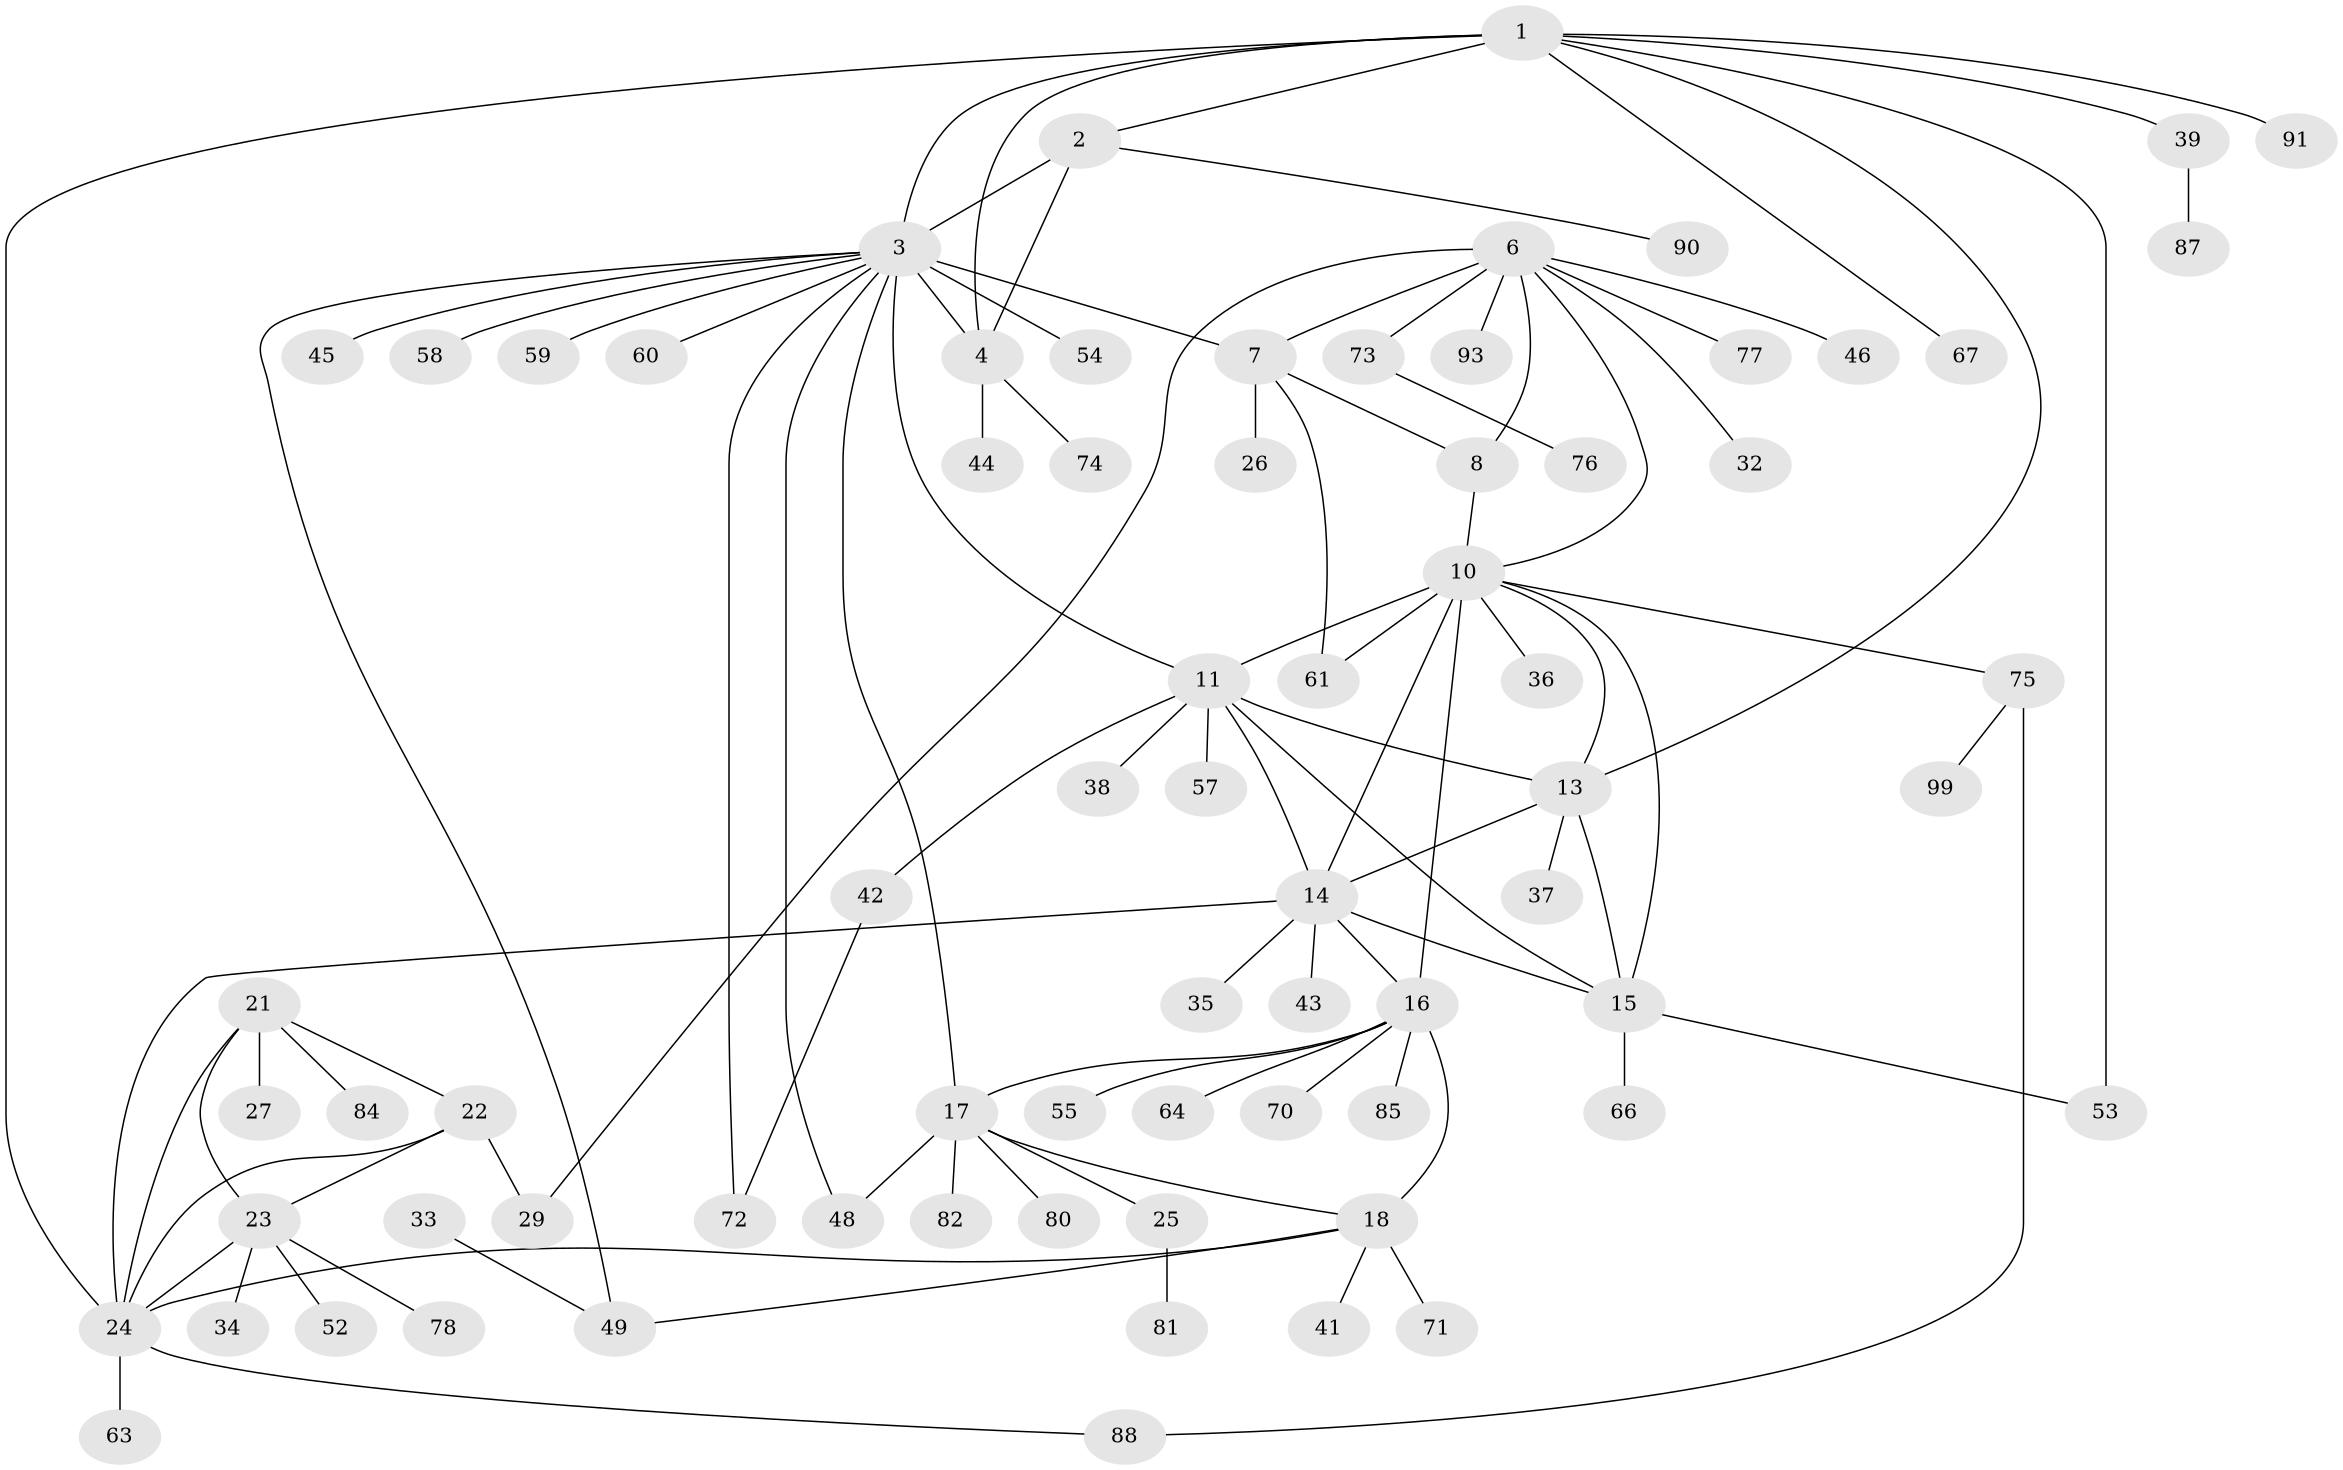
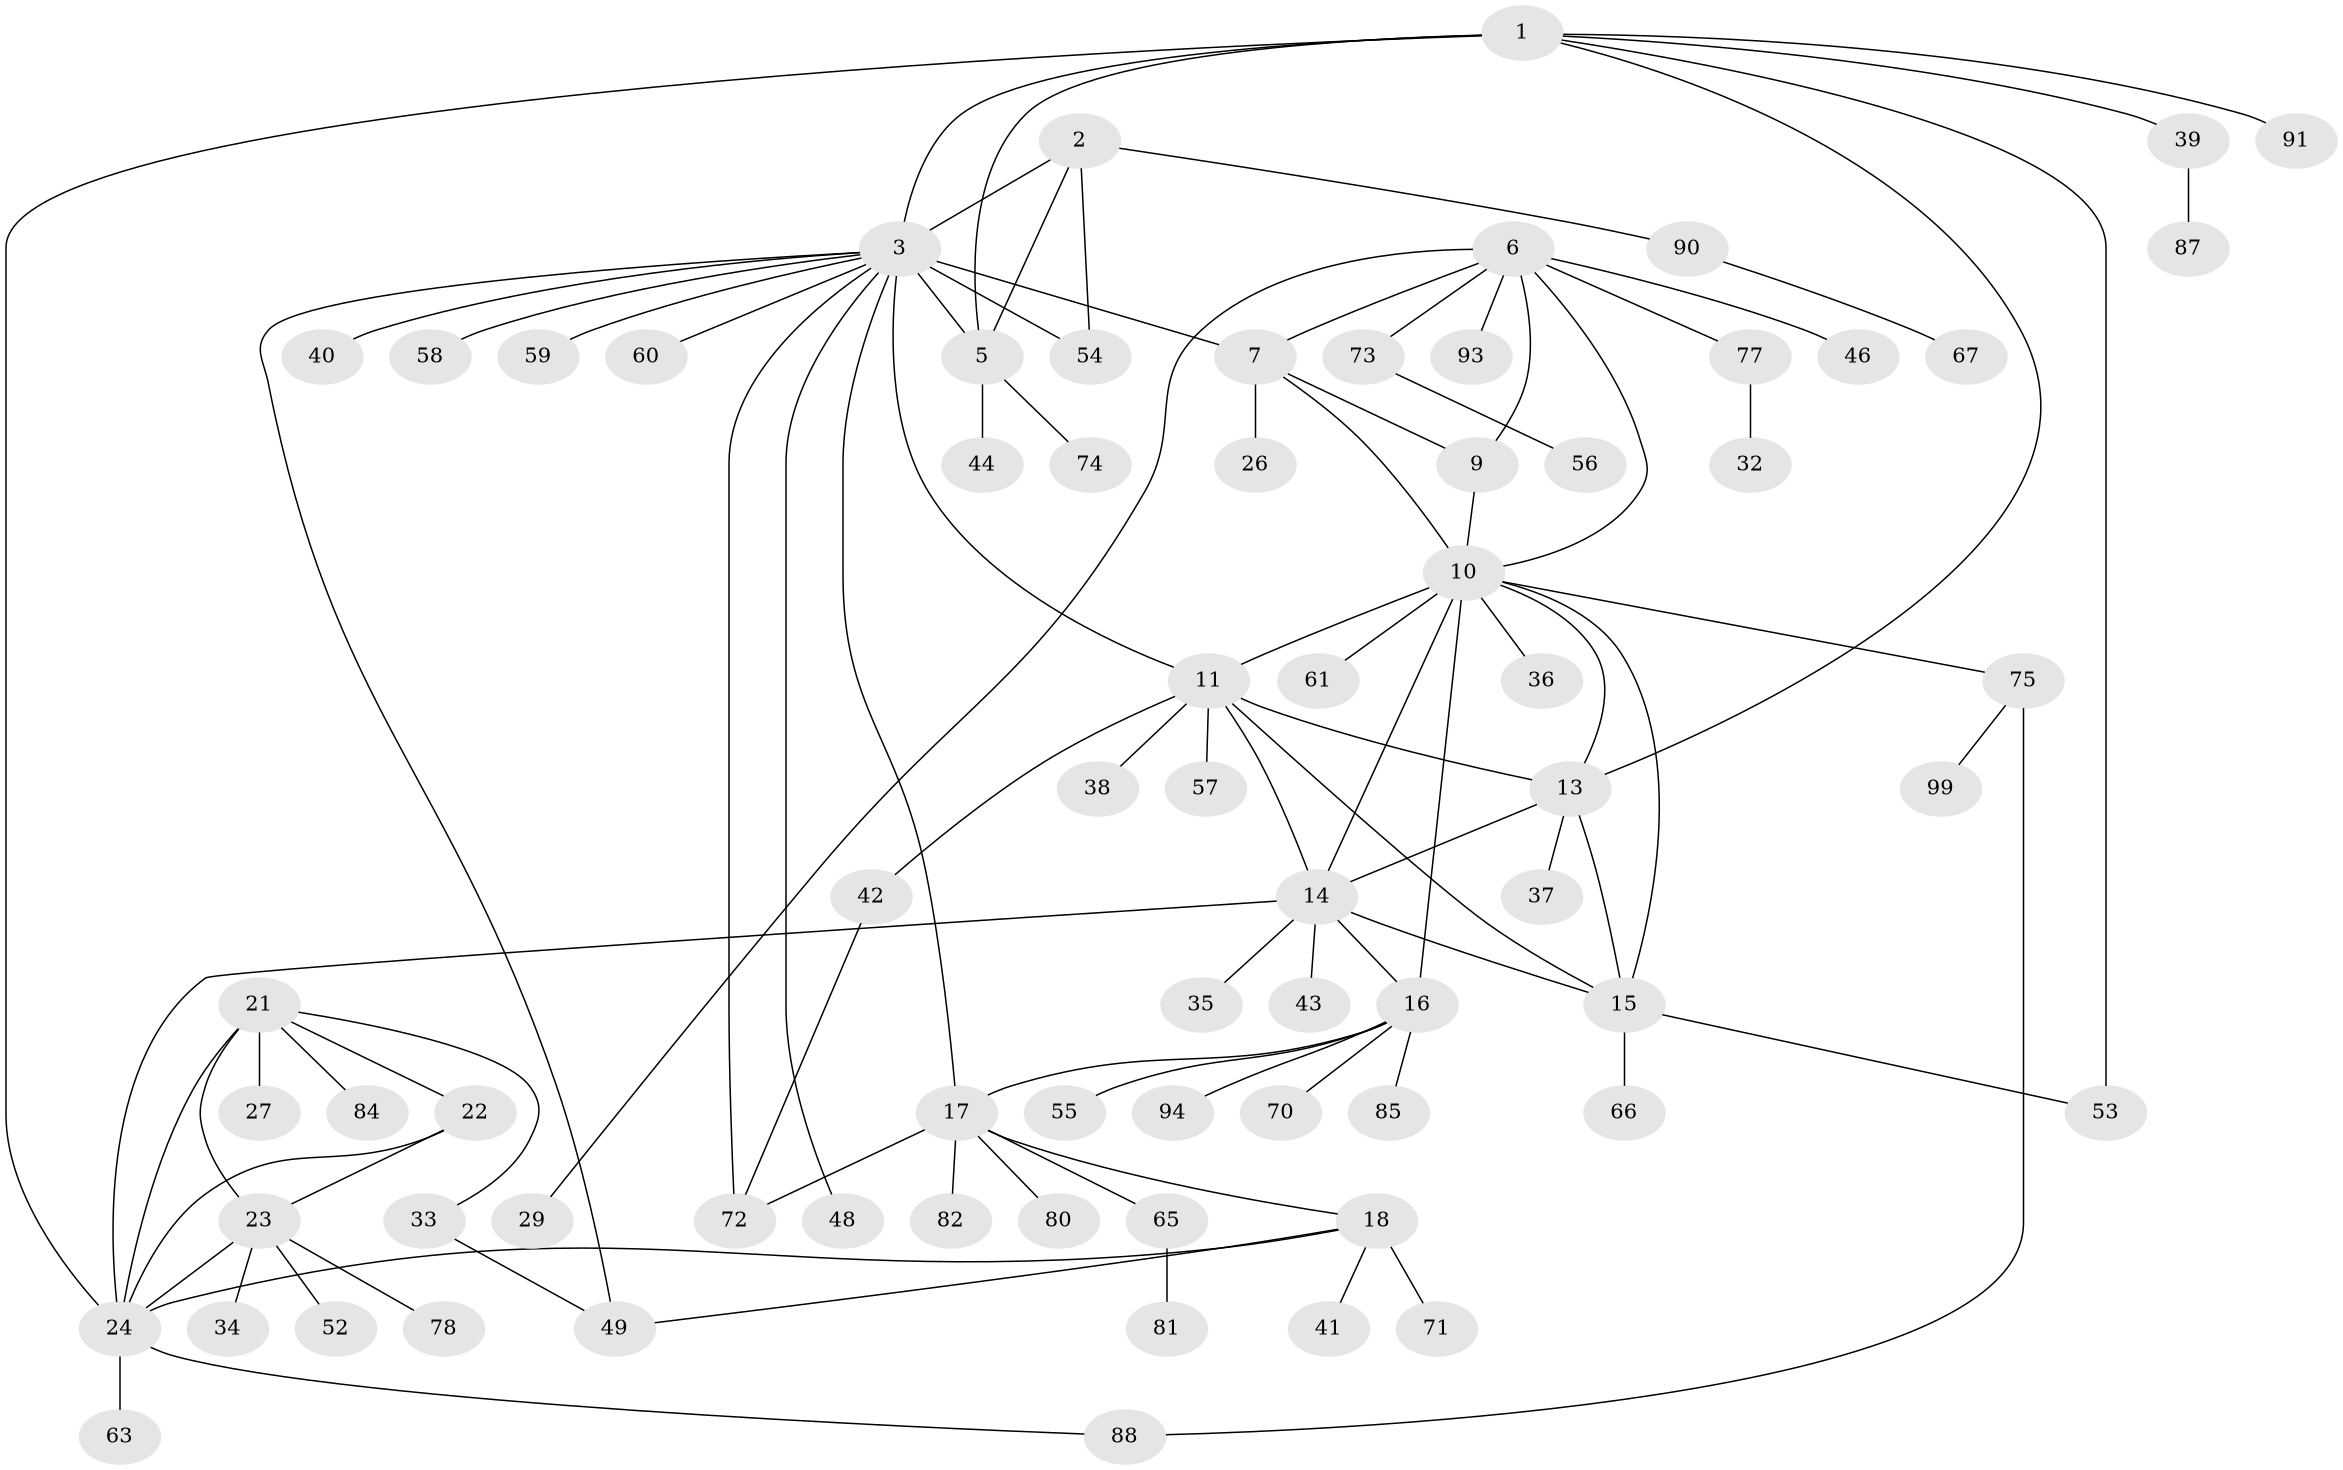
edge "1" -- "2": now "54" -- "2"
edge "1" -- "67": now "90" -- "67"
edge "6" -- "32": now "77" -- "32"
node "45": label "45" -> "40"
node "4": label "4" -> "5"
node "8": label "8" -> "9"
node "76": label "76" -> "56"
edge "7" -- "61": now "7" -- "10"
edge "21" -- "33": added
node "64": label "64" -> "94"
edge "16" -- "18": removed
edge "22" -- "29": removed
edge "17" -- "48": now "17" -- "72"
node "25": label "25" -> "65"
